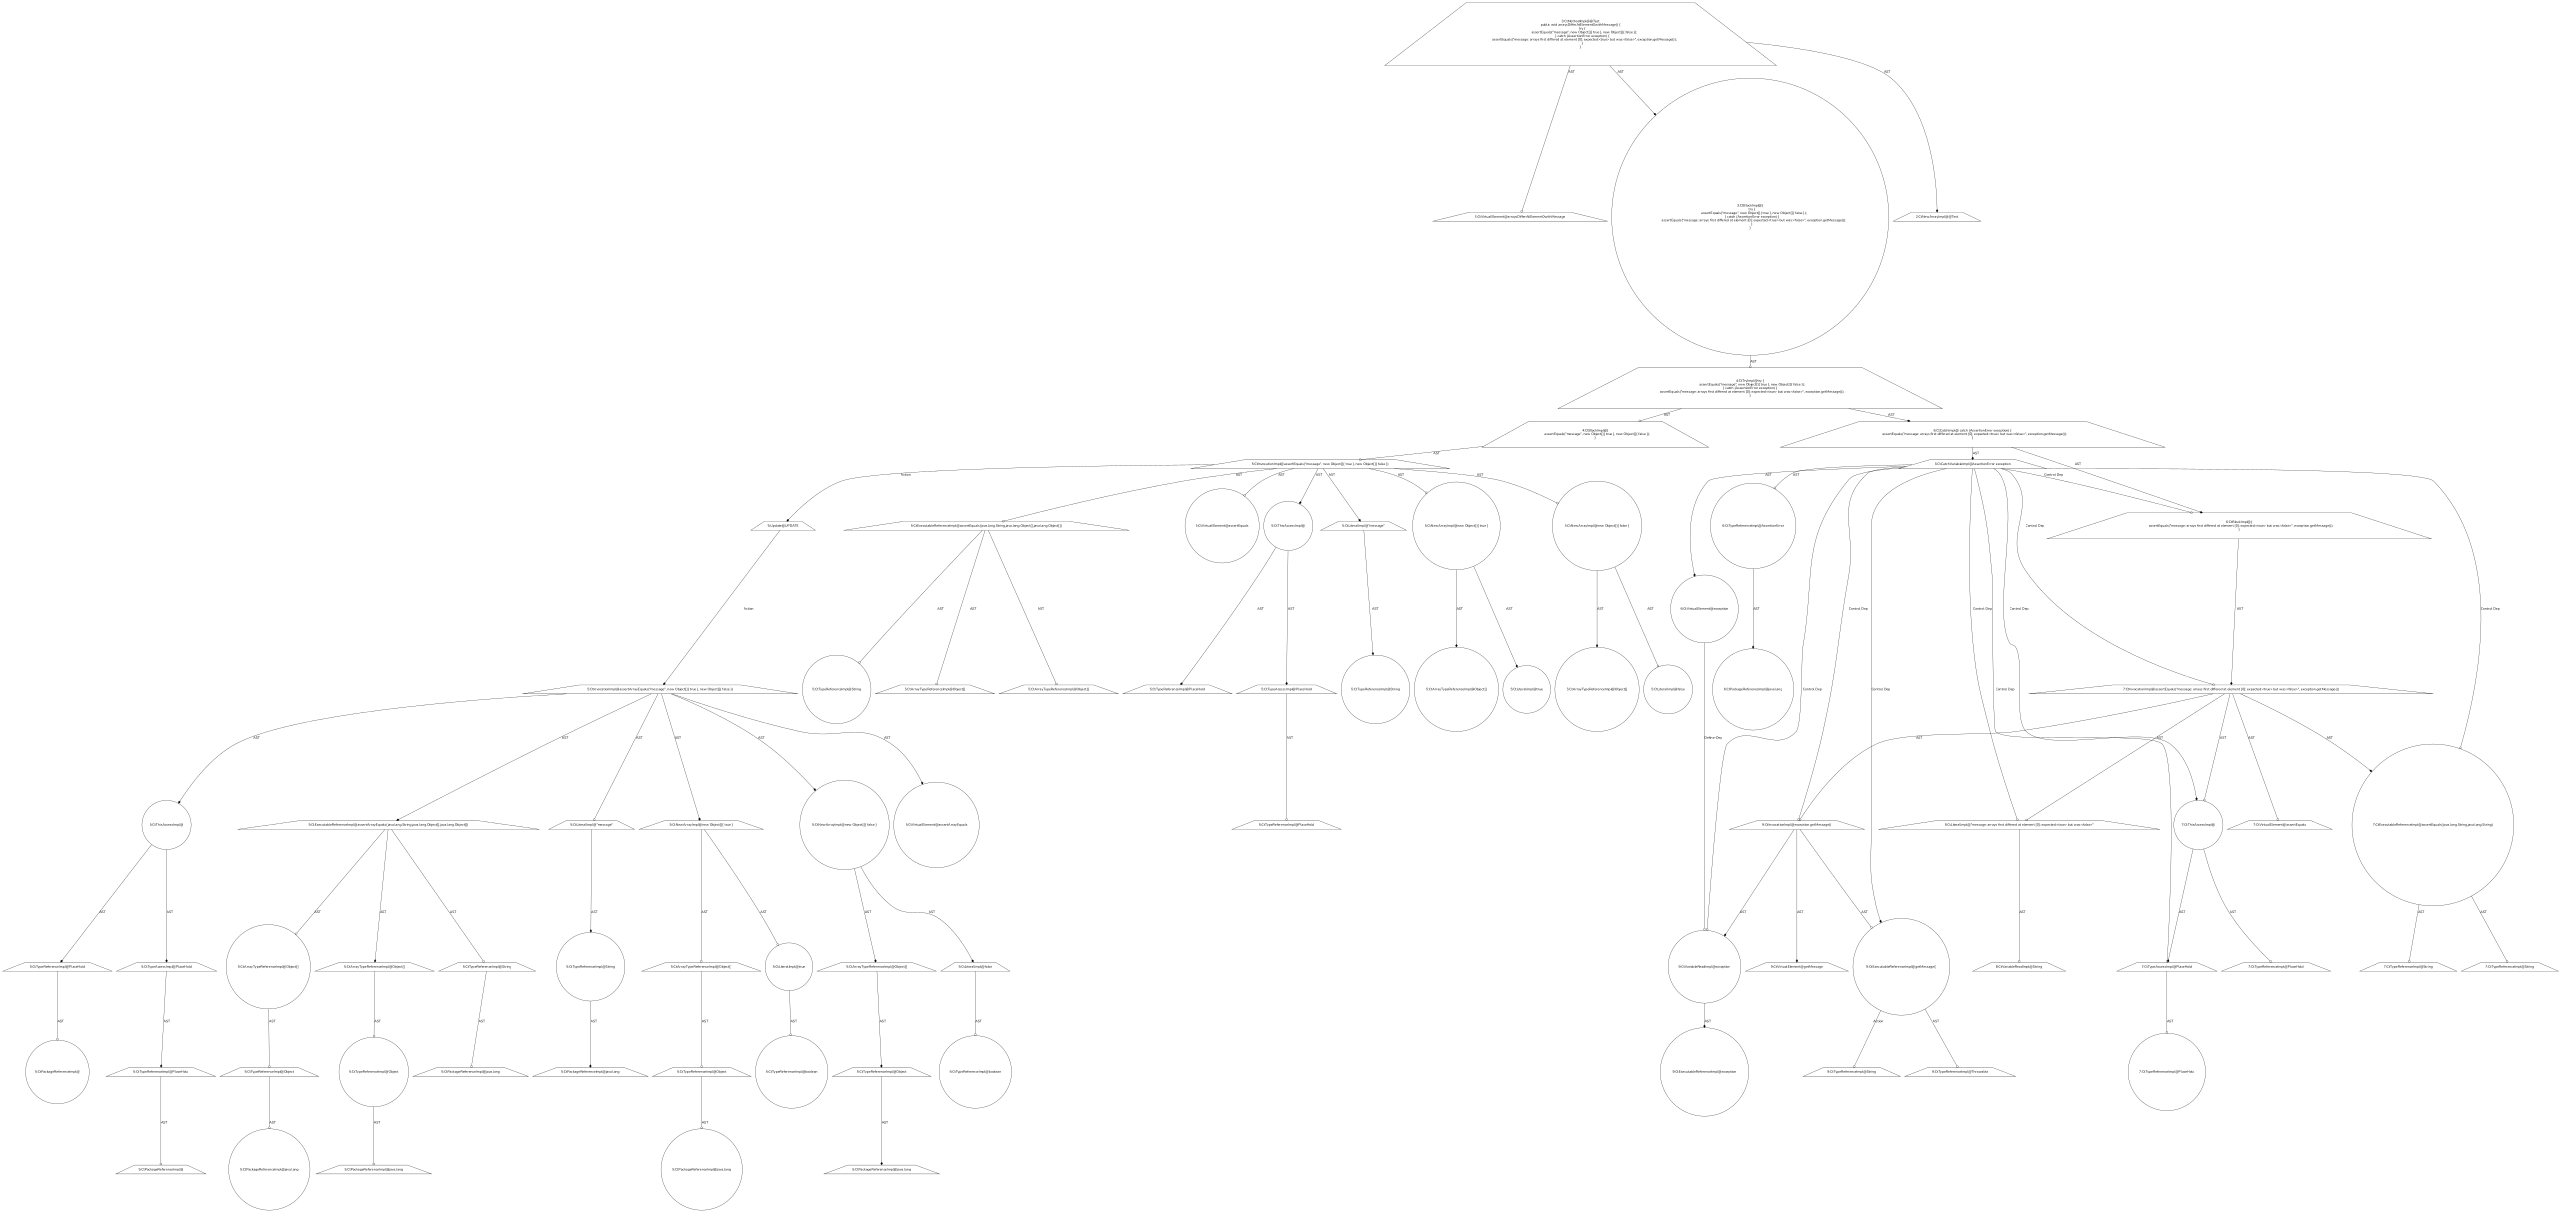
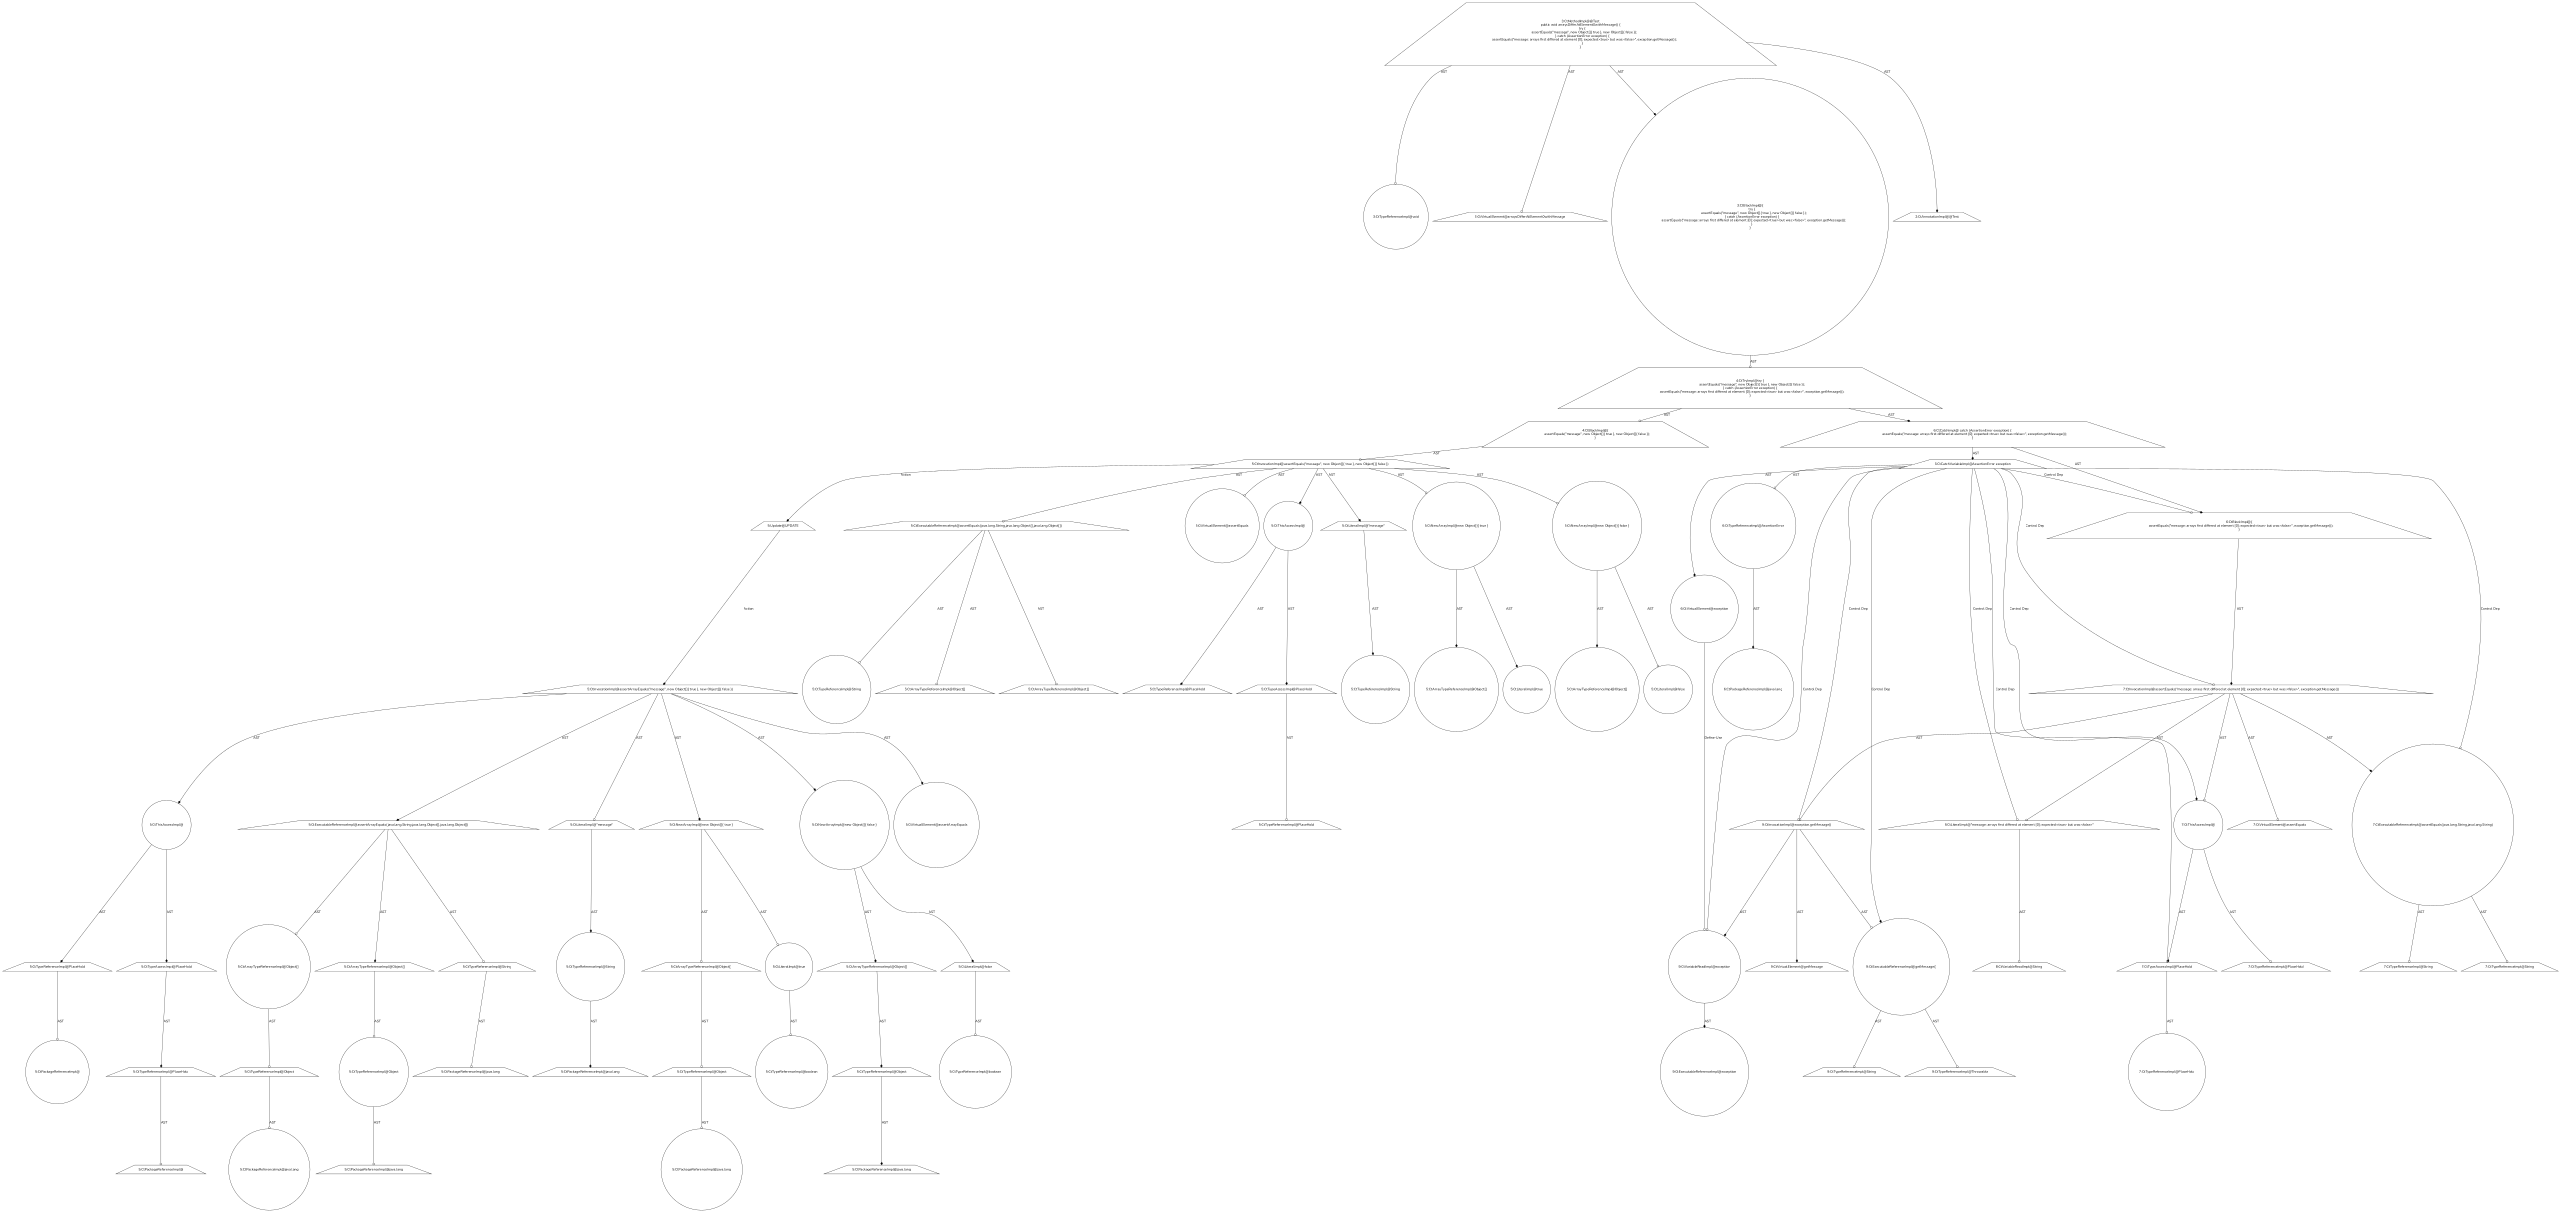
node "3:CtTypeReferenceImpl@void": added
node "2:CtNewArrayImpl@@Test": label "2:CtNewArrayImpl@@Test" -> "2:CtAnnotationImpl@@Test"
edge "6:CtVirtualElement@exception" -> "9:CtVariableReadImpl@exception": label "Define-Dep" -> "Define-Use"
edge "9:CtExecutableReferenceImpl@getMessage()" -> "9:CtTypeReferenceImpl@String": label "Action" -> "AST"
